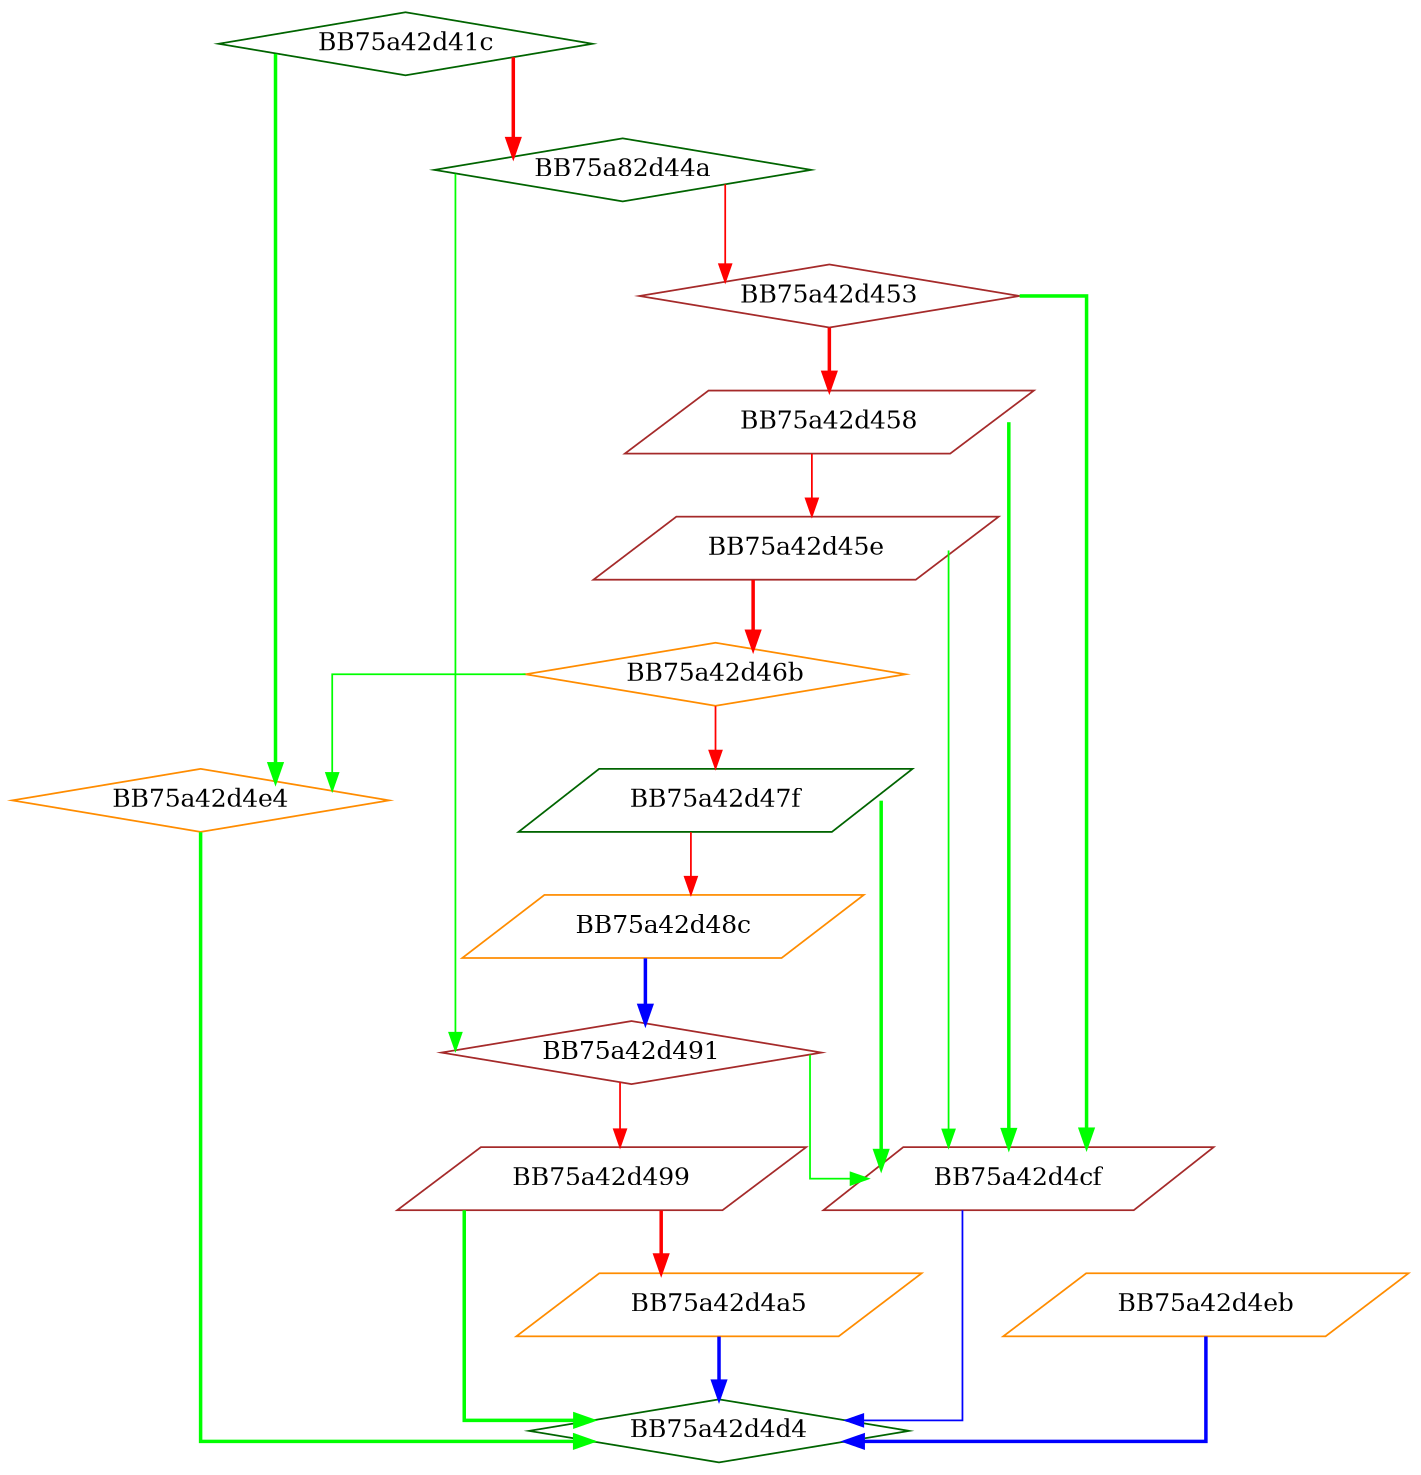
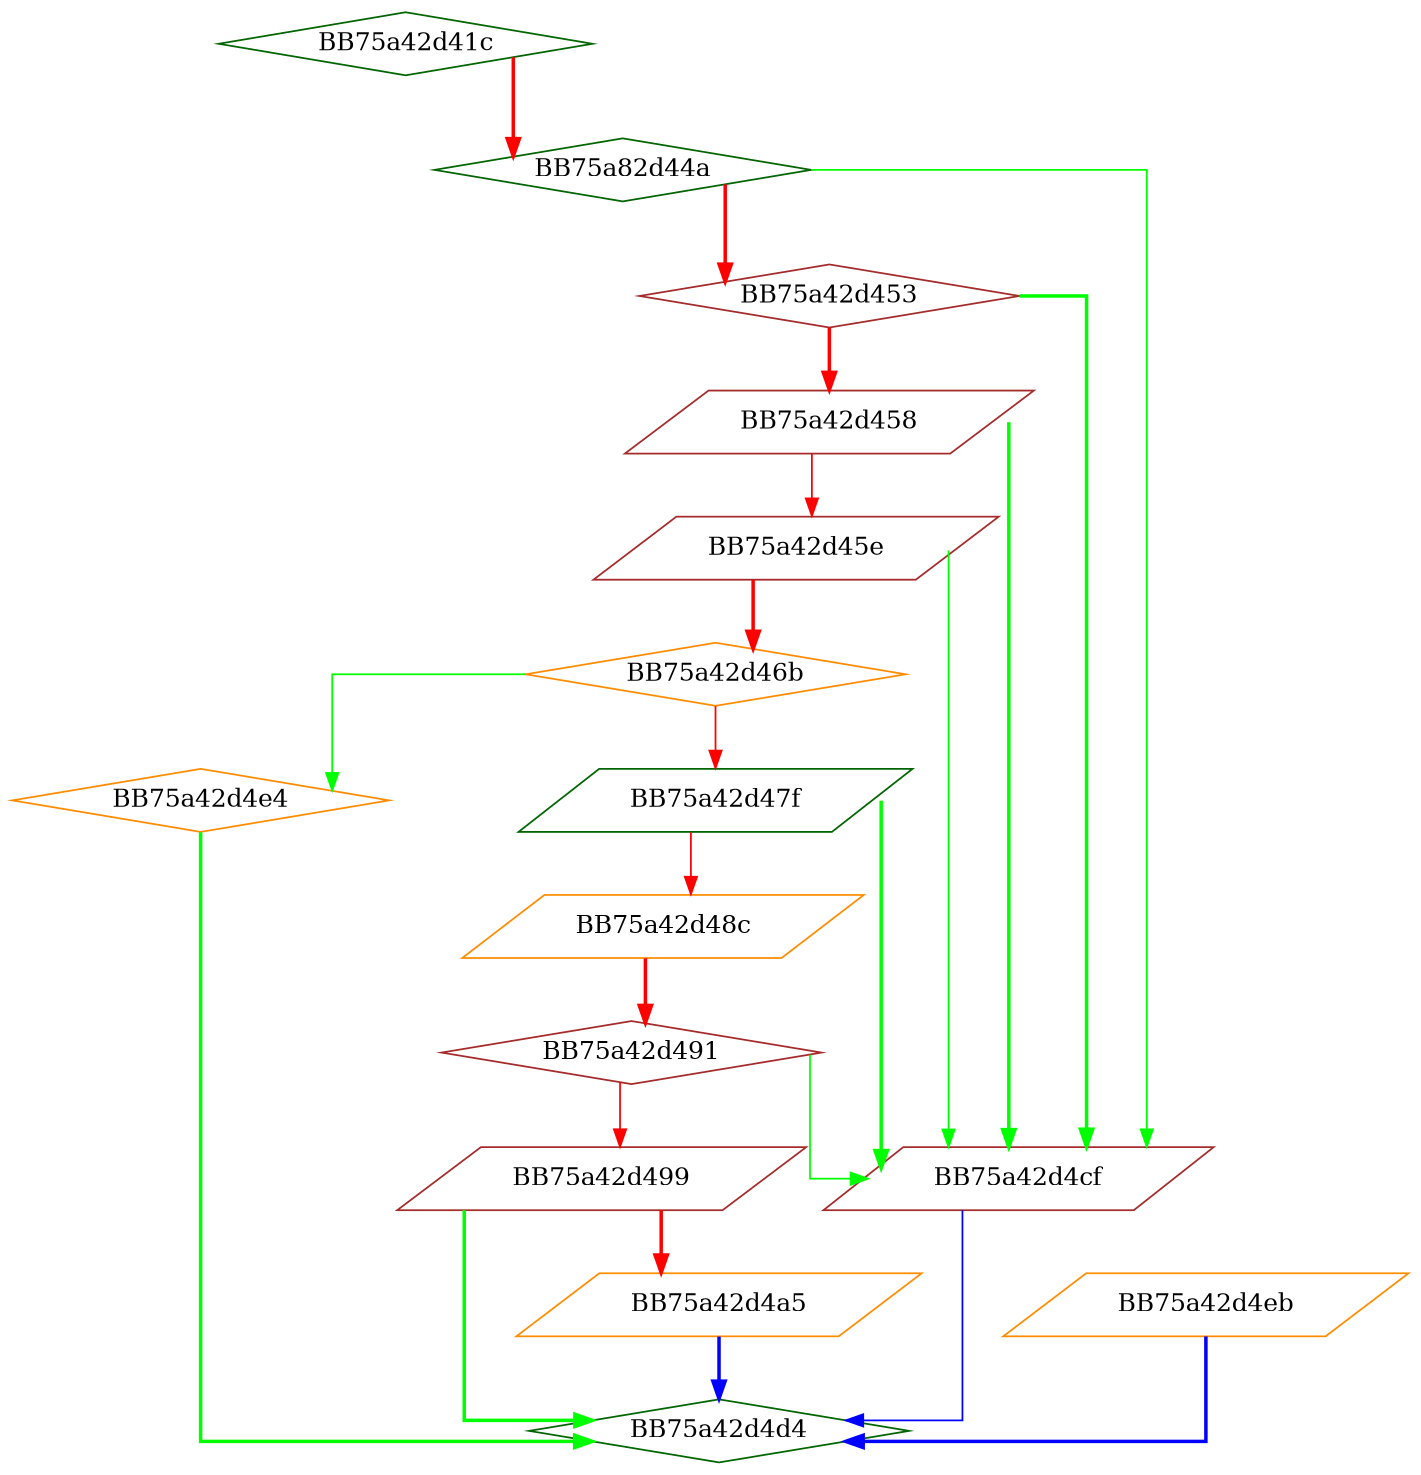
edge "BB75a82d44a" -> "BB75a42d453": style solid -> bold
edge "BB75a42d41c" -> "BB75a42d4e4": removed
edge "BB75a82d44a" -> "BB75a42d491": now "BB75a82d44a" -> "BB75a42d4cf"
edge "BB75a42d48c" -> "BB75a42d491": color blue -> red
